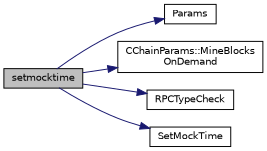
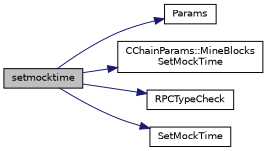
node "CChainParams::MineBlocks OnDemand": label "CChainParams::MineBlocks OnDemand" -> "CChainParams::MineBlocks SetMockTime"
